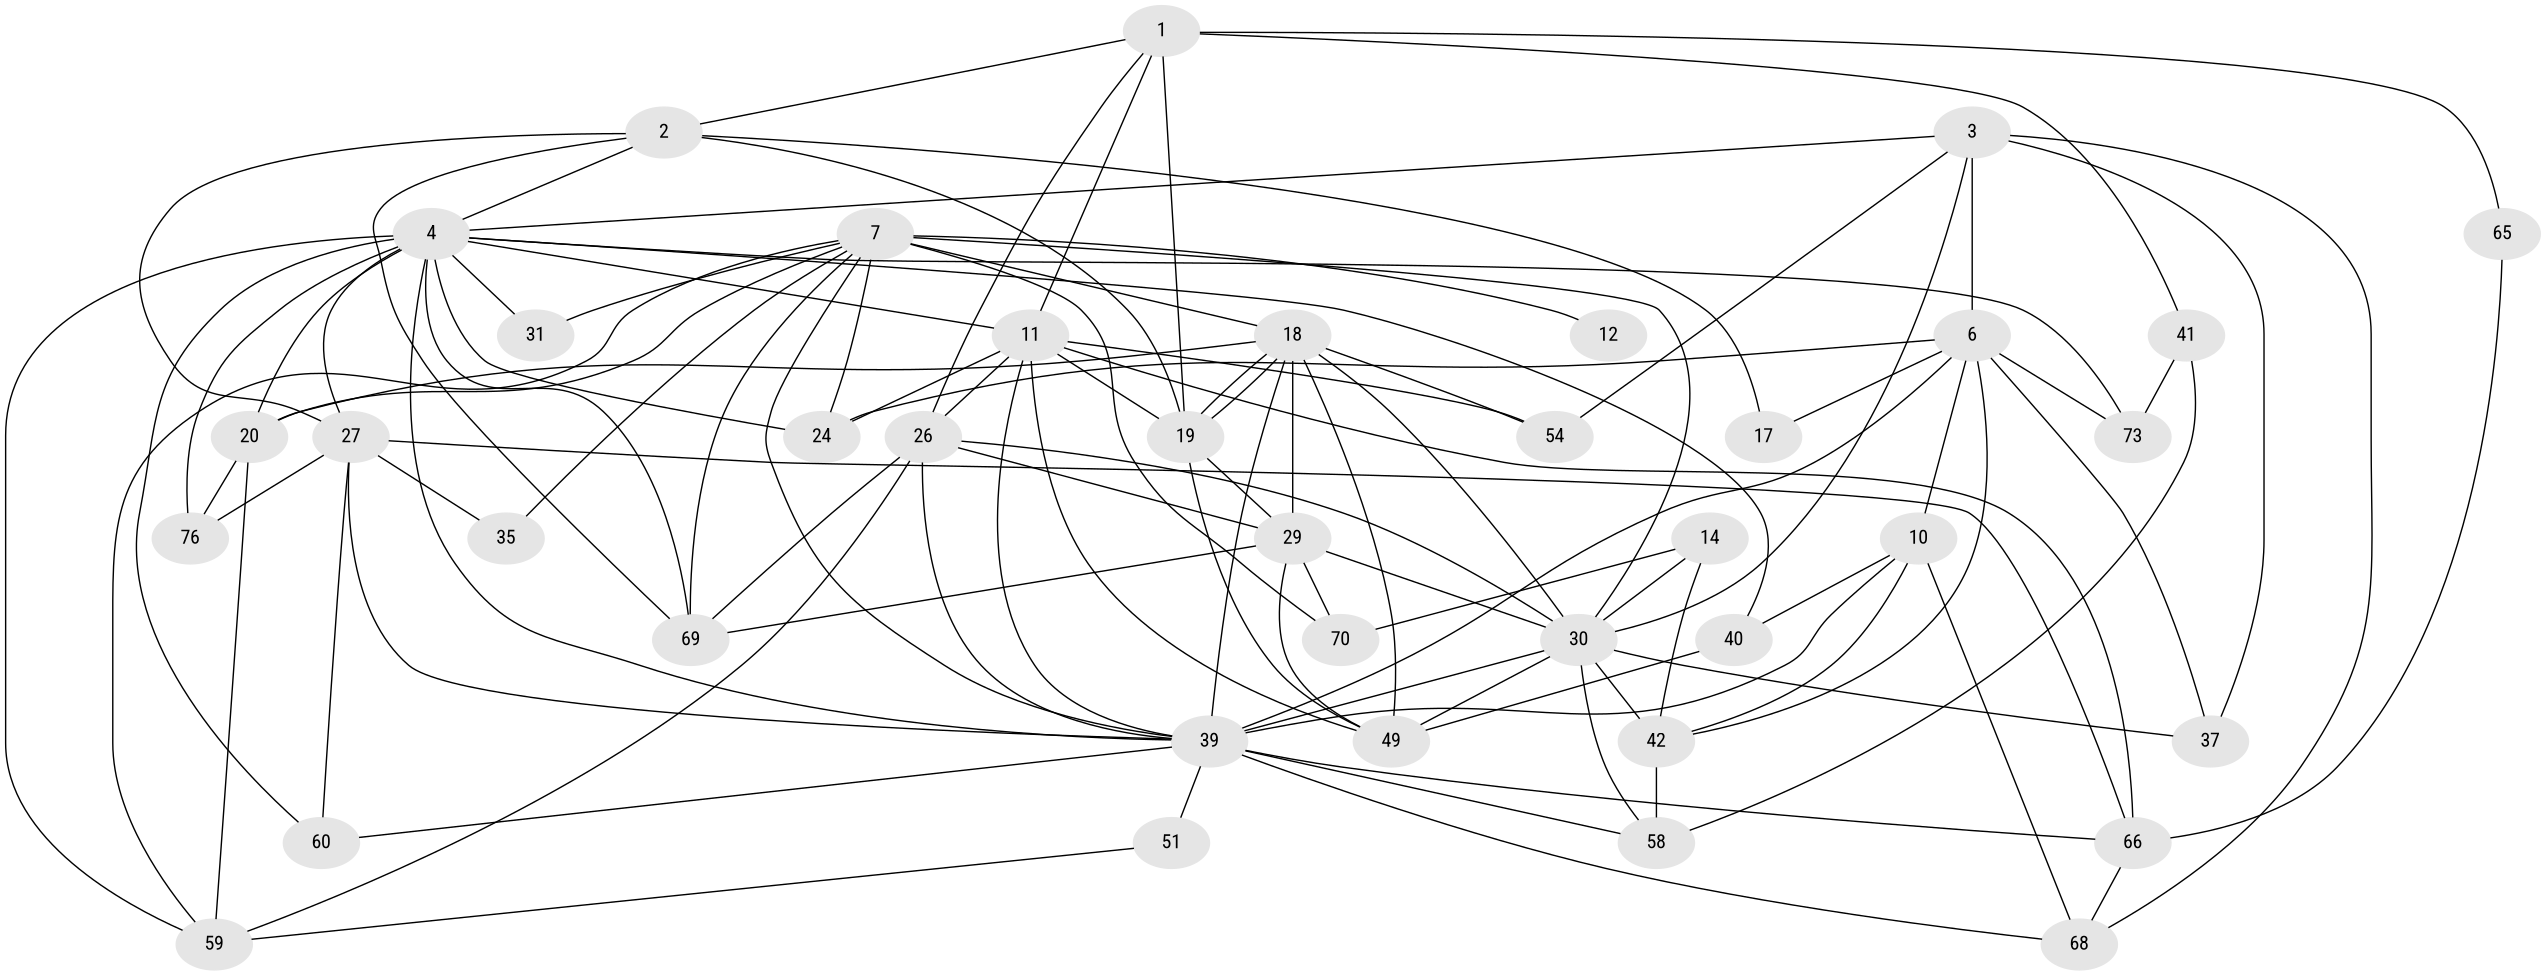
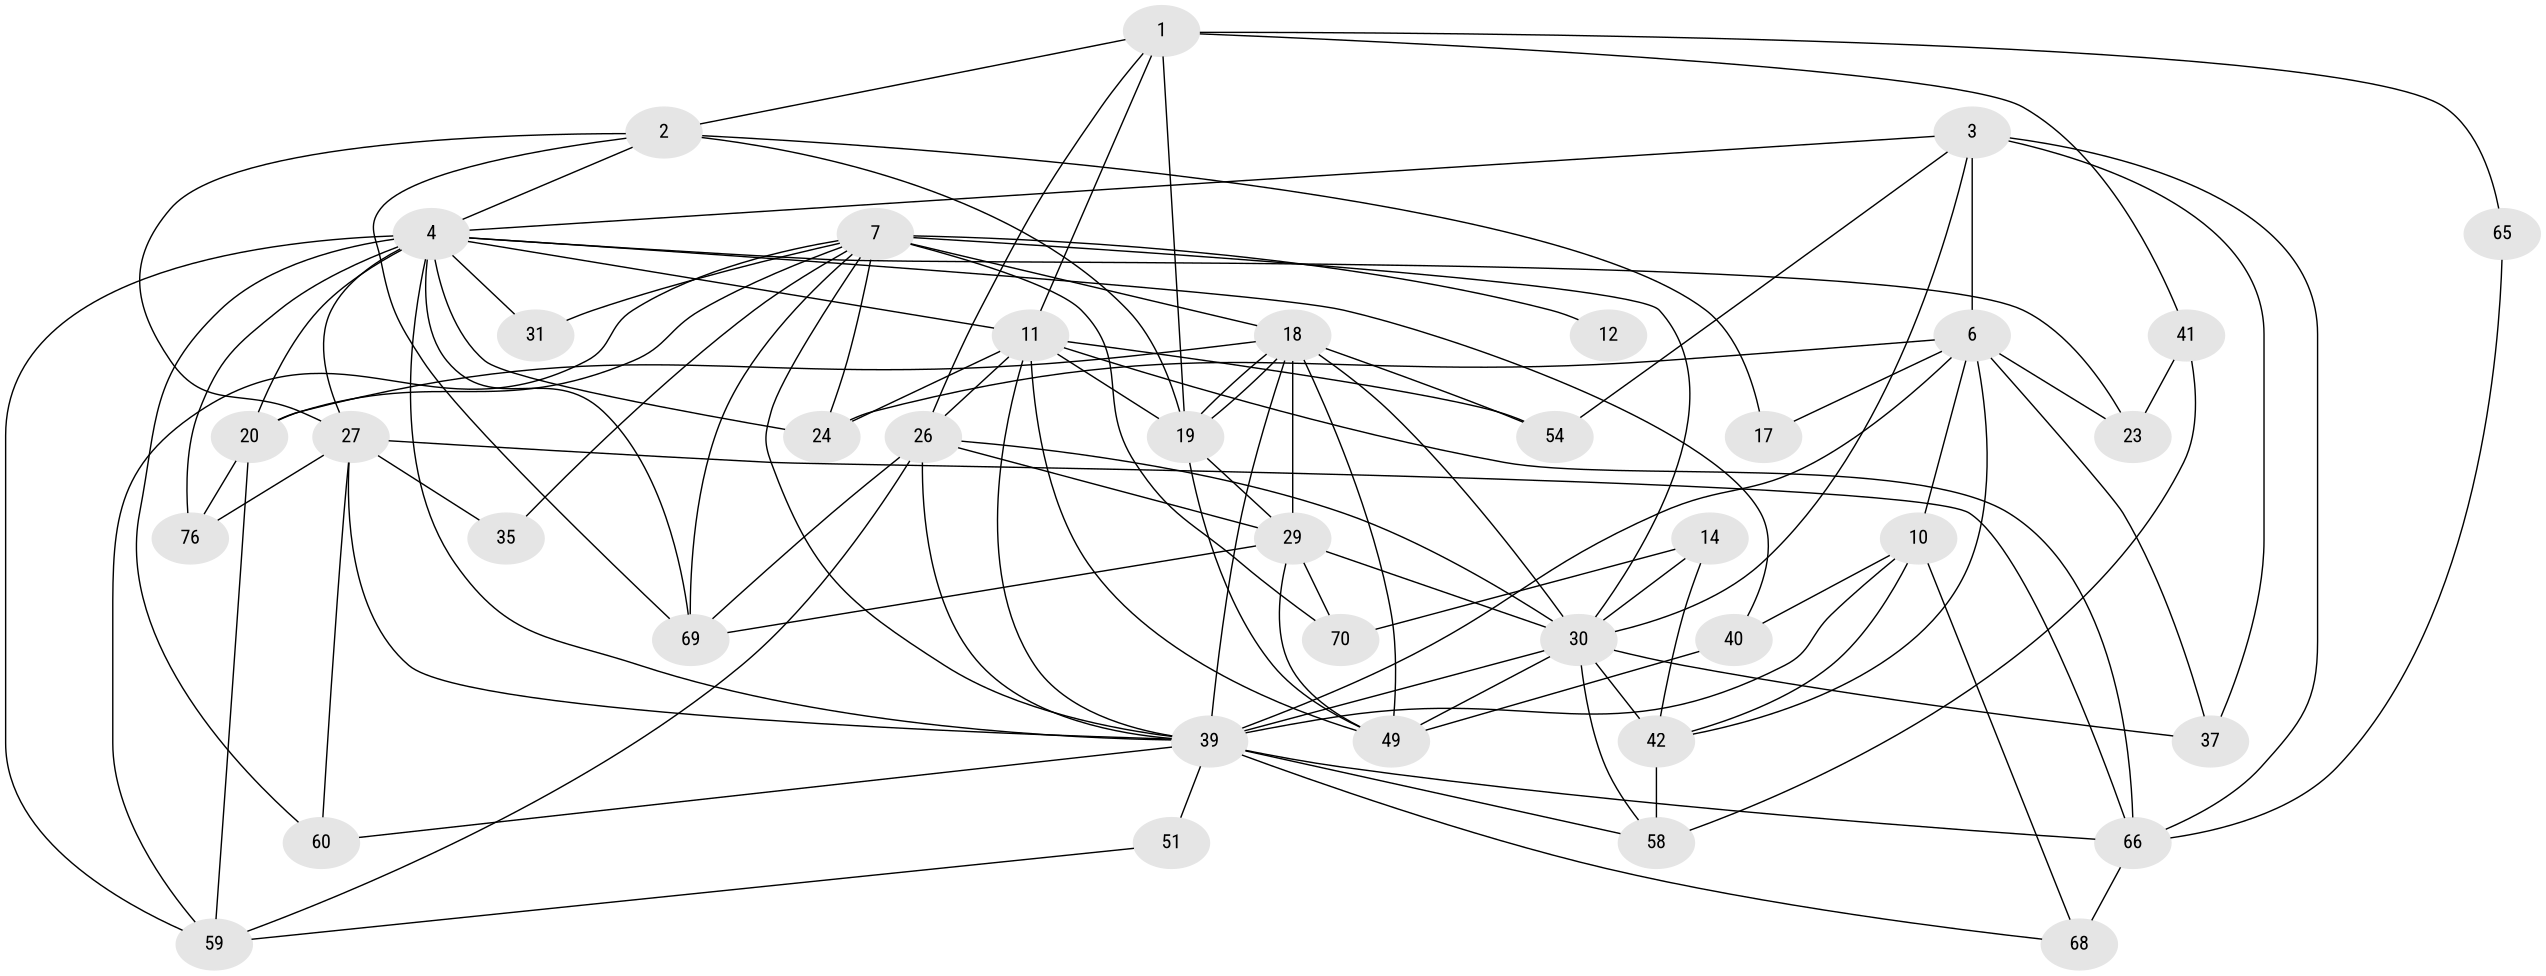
node "73": label "73" -> "23"
edge "3" -- "68": now "3" -- "66"
